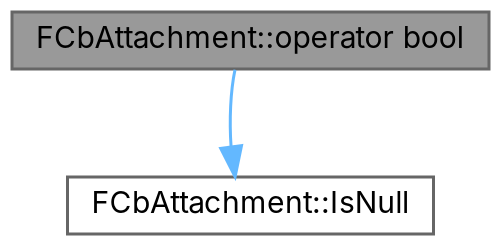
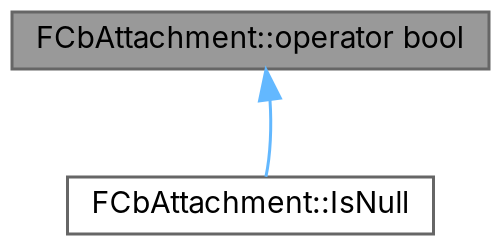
edge "FCbAttachment::operator bool" -> "FCbAttachment::IsNull": reversed
